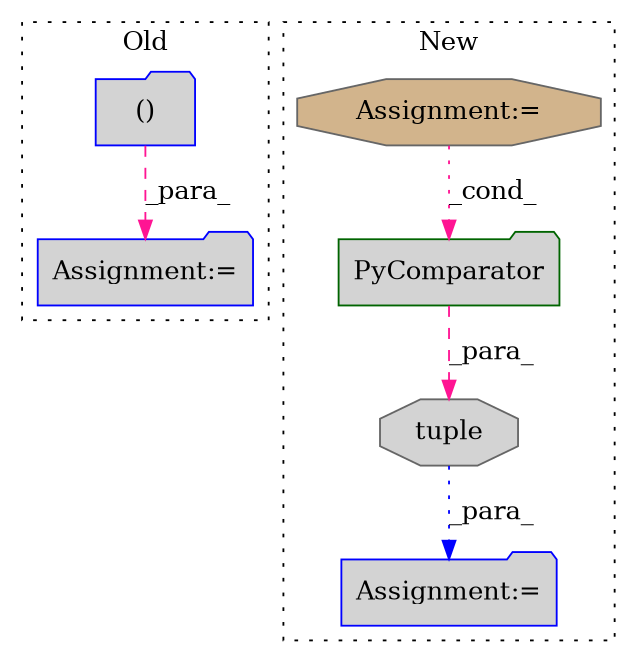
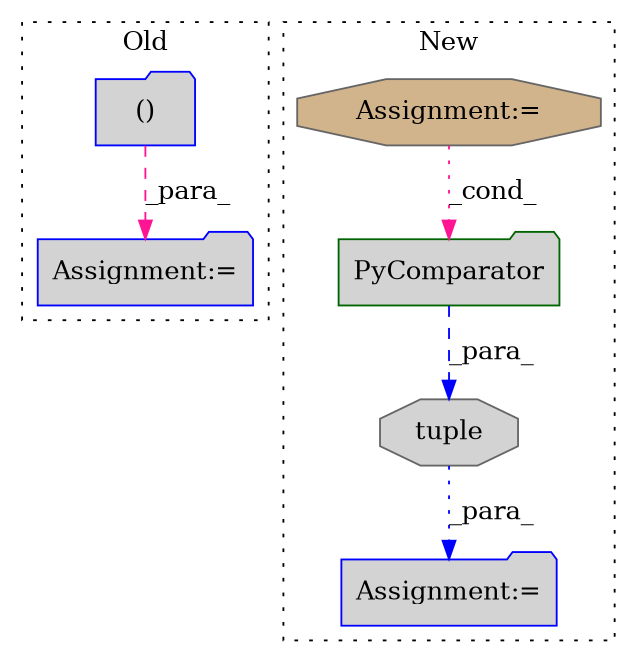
edge "PyComparator" -> "tuple": color deeppink -> blue
